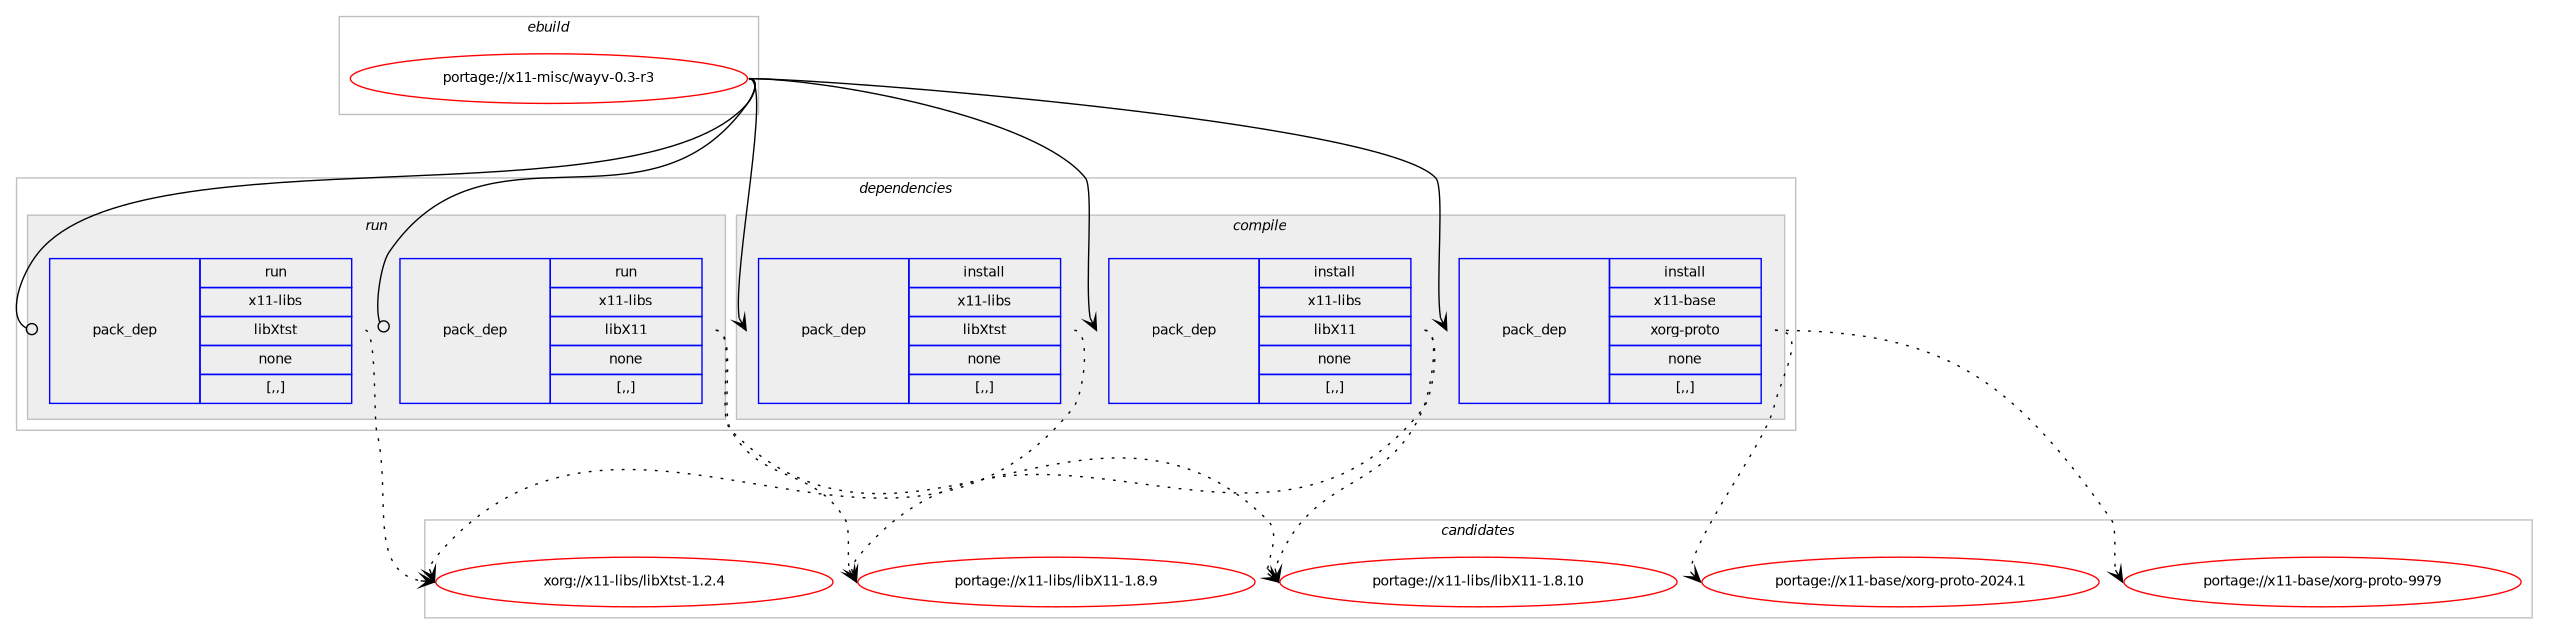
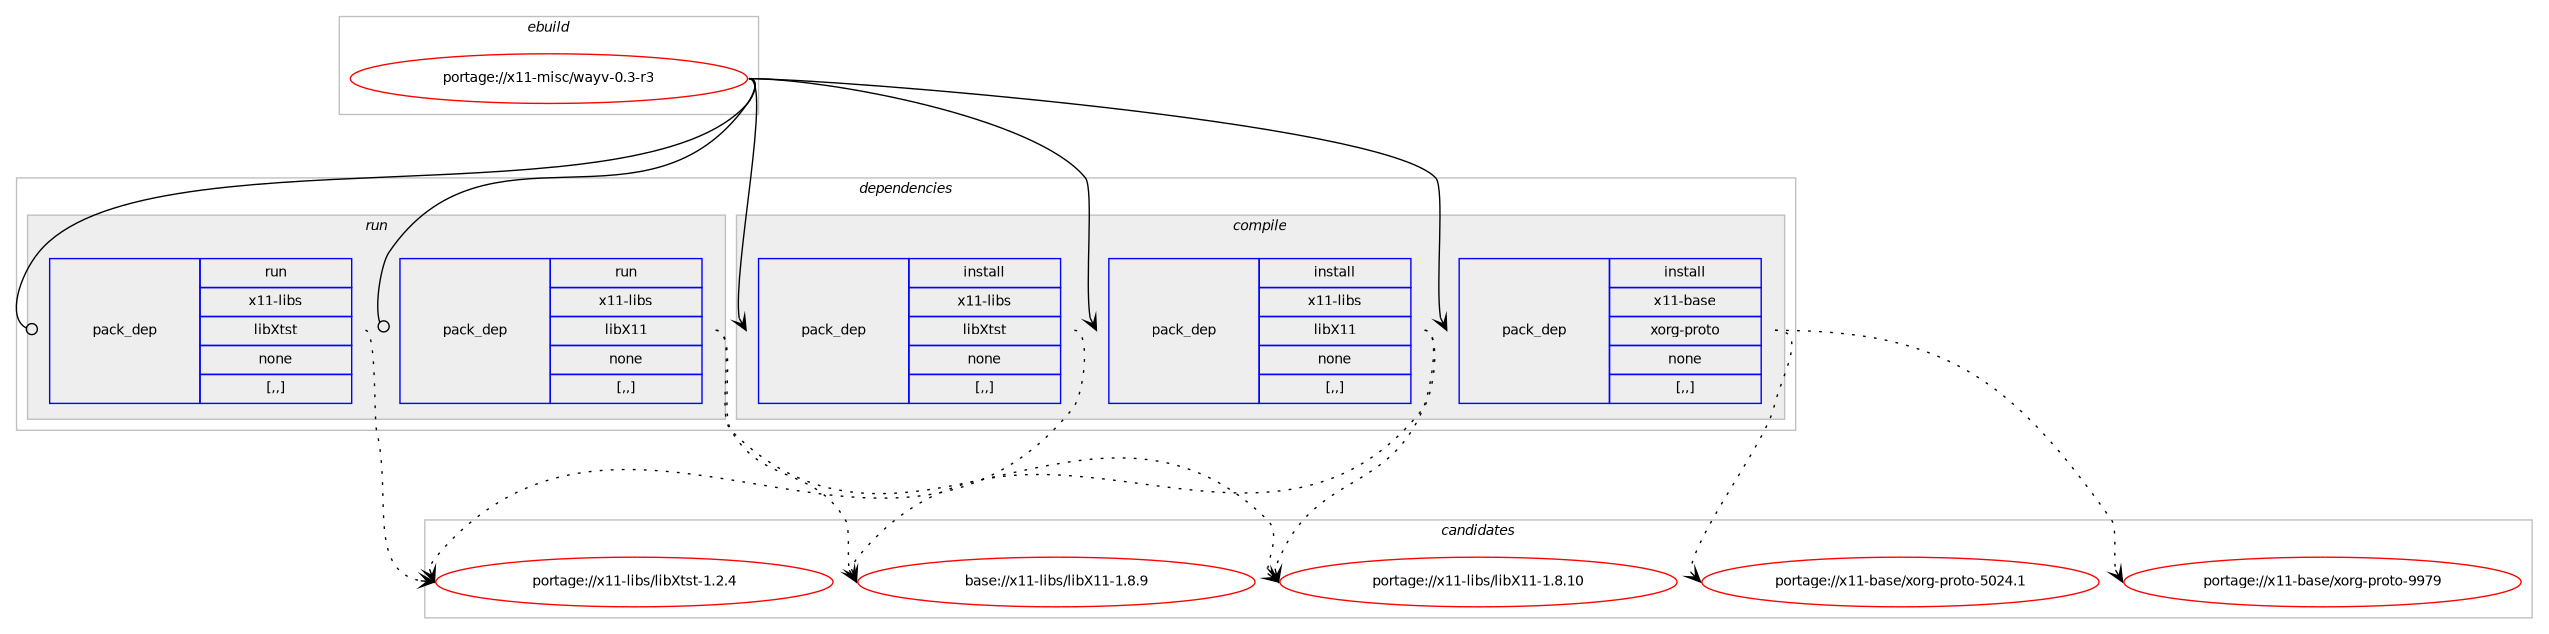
node "xorg://x11-libs/libXtst-1.2.4": label "xorg://x11-libs/libXtst-1.2.4" -> "portage://x11-libs/libXtst-1.2.4"
node "portage://x11-libs/libX11-1.8.9": label "portage://x11-libs/libX11-1.8.9" -> "base://x11-libs/libX11-1.8.9"
node "portage://x11-base/xorg-proto-2024.1": label "portage://x11-base/xorg-proto-2024.1" -> "portage://x11-base/xorg-proto-5024.1"
